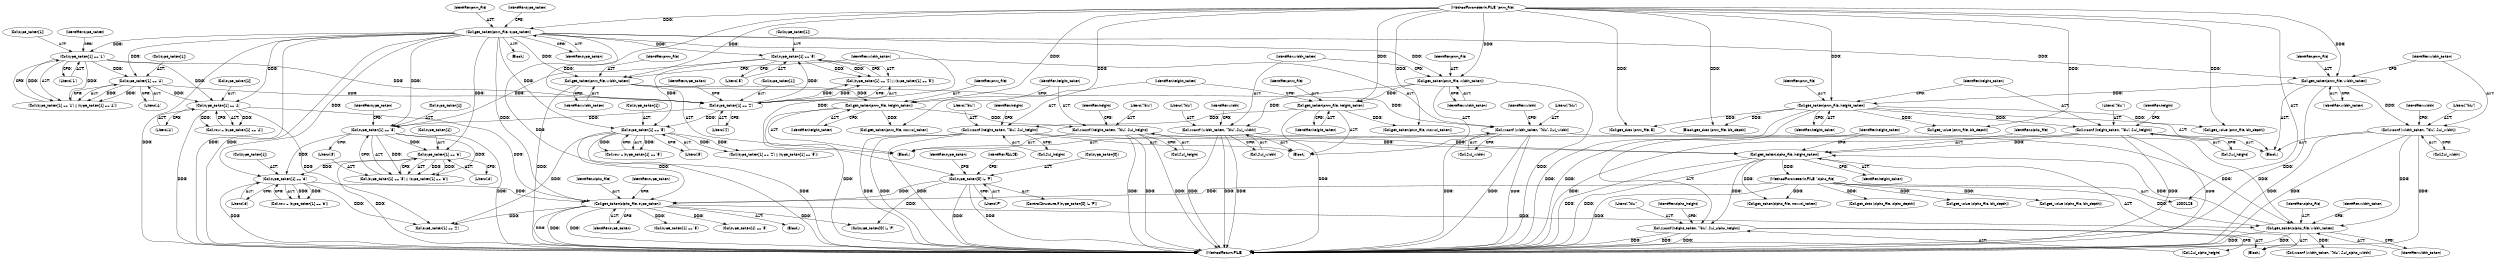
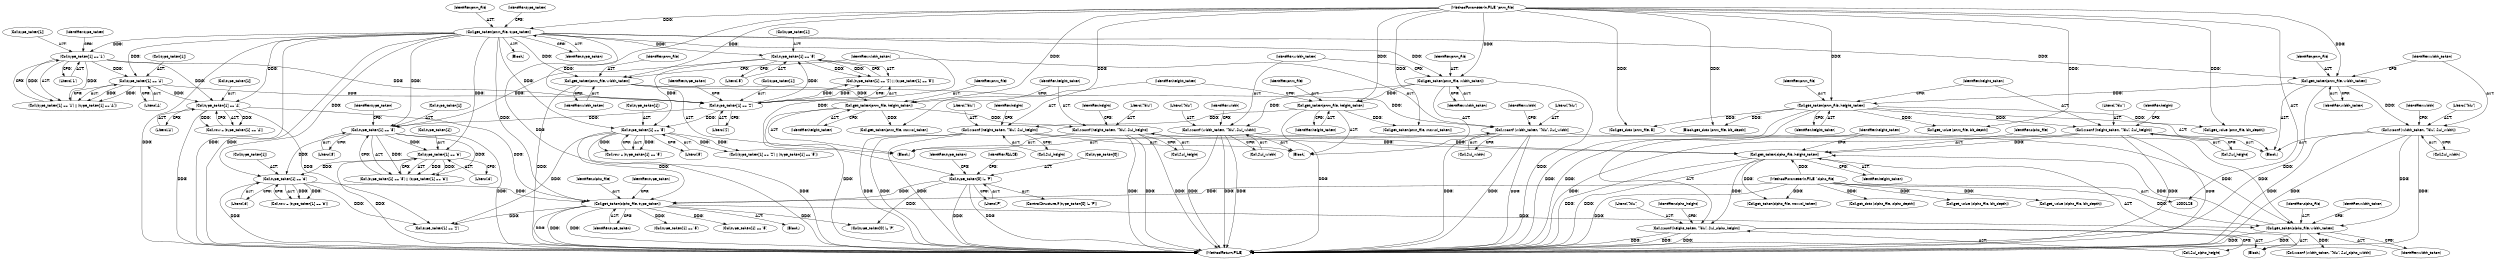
edge "(Call,get_token(alpha_file, height_token))" -> "(MethodParameterIn,FILE *alpha_file)": reversed
edge "(Literal,'3')" -> "(Call,(type_token[1] == '3') || (type_token[1] == '6'))": now "(Literal,'3')" -> "(Call,type_token[1] == '3')"
